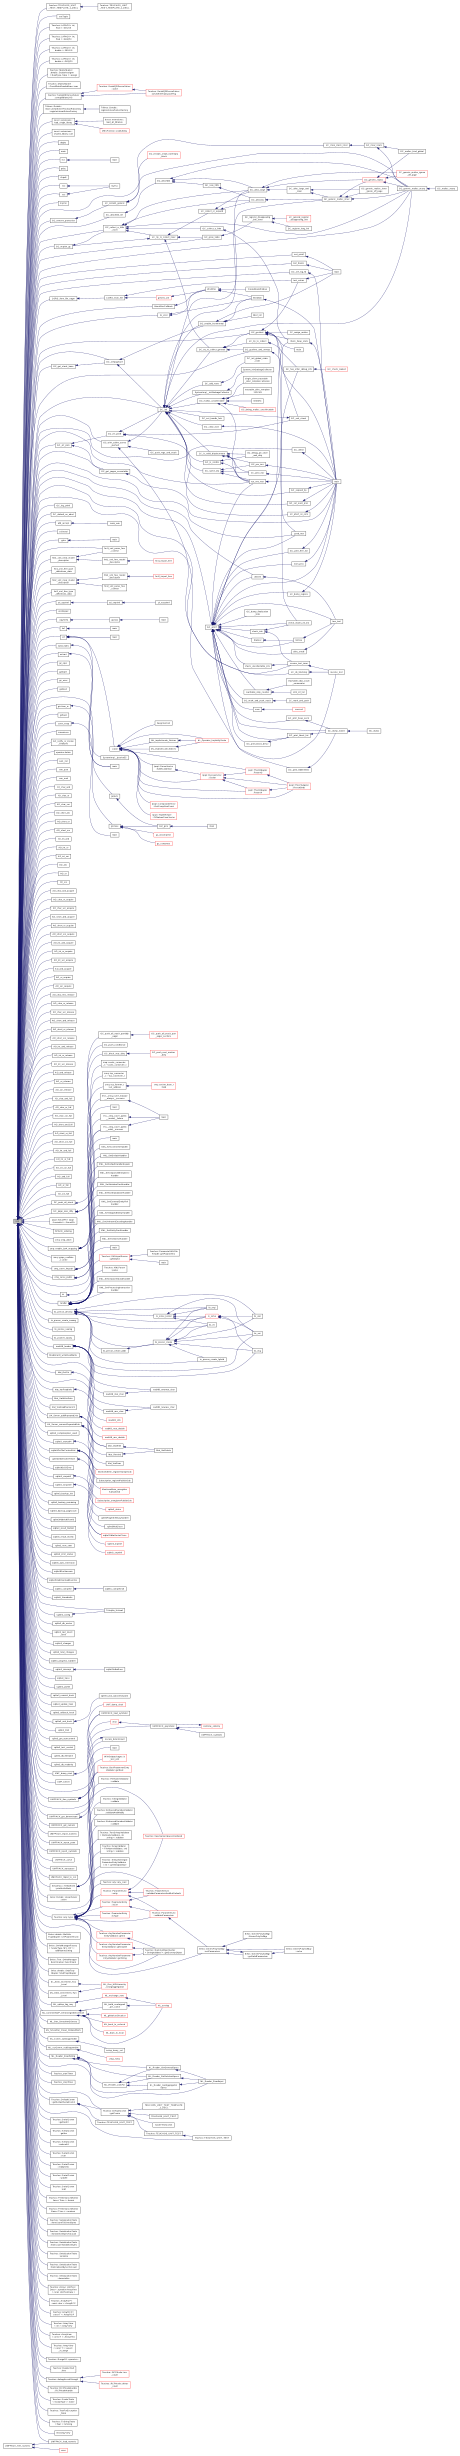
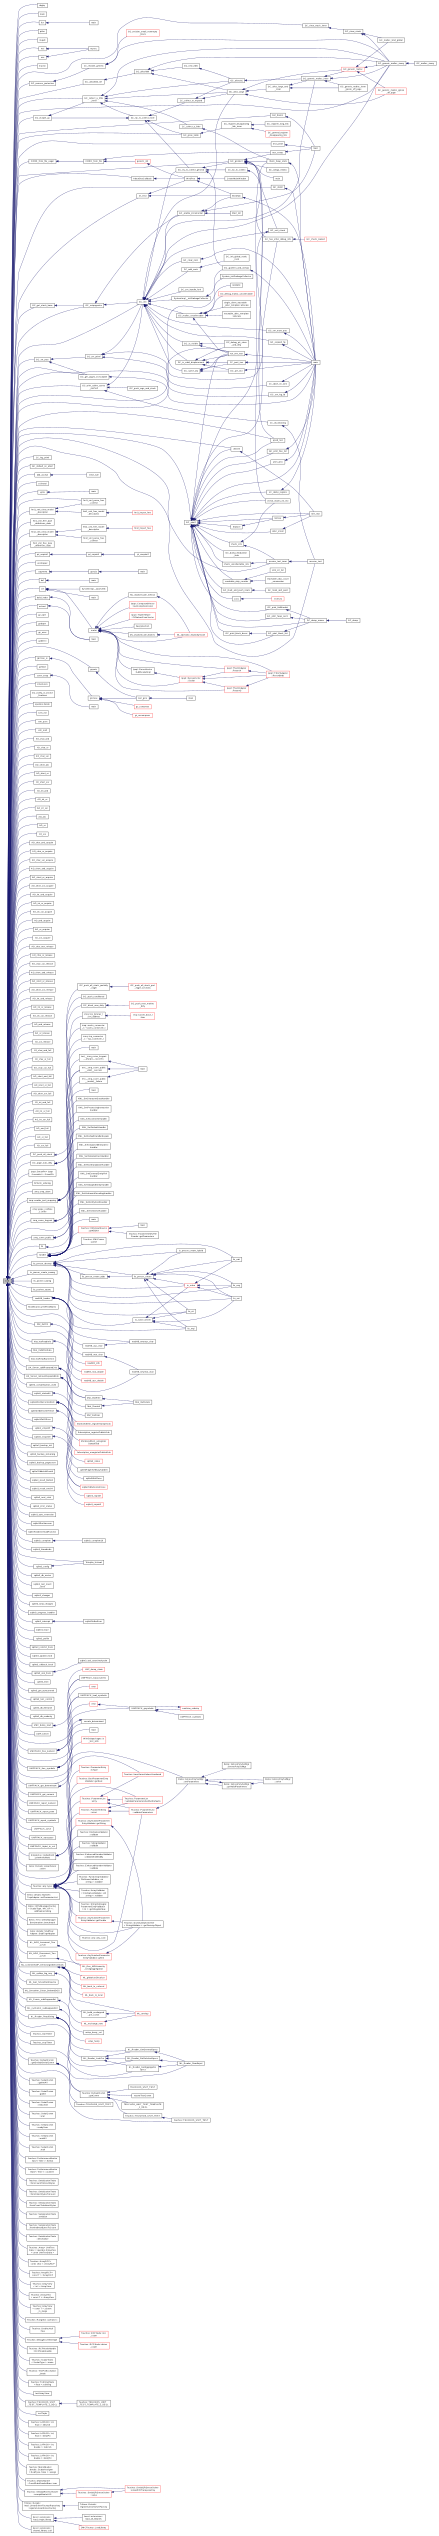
edge "Teuchos::BoolParameterEntry Validator::getBool" -> "void": now "UMFPACK_free_numeric" -> "void"
